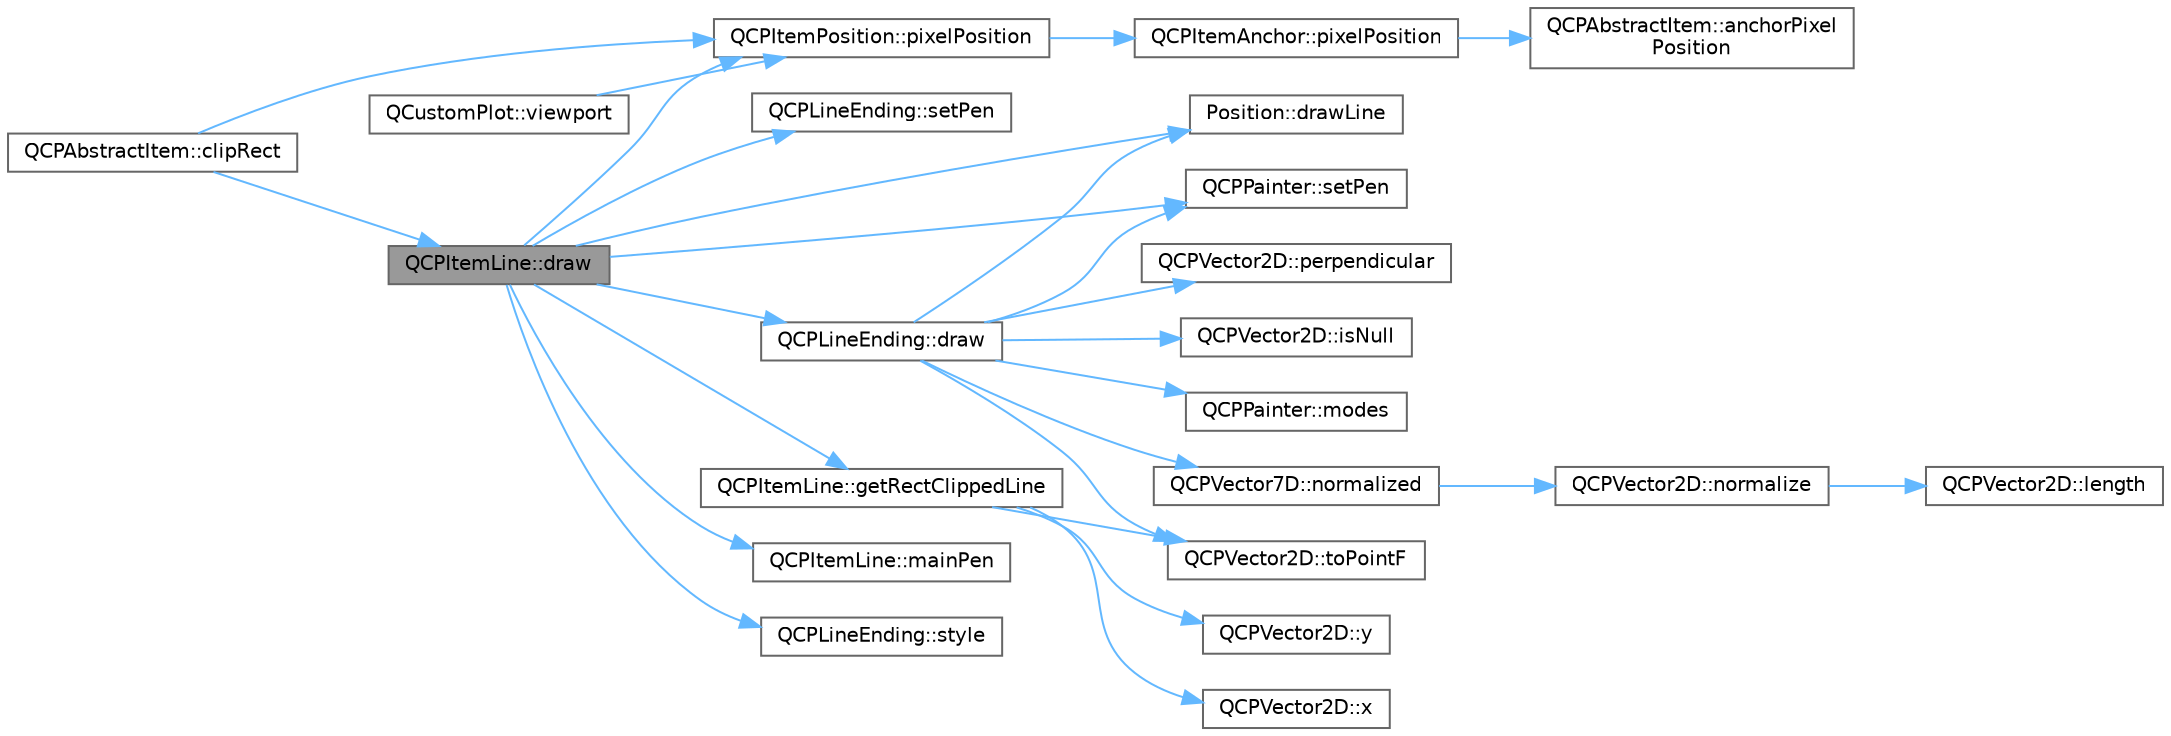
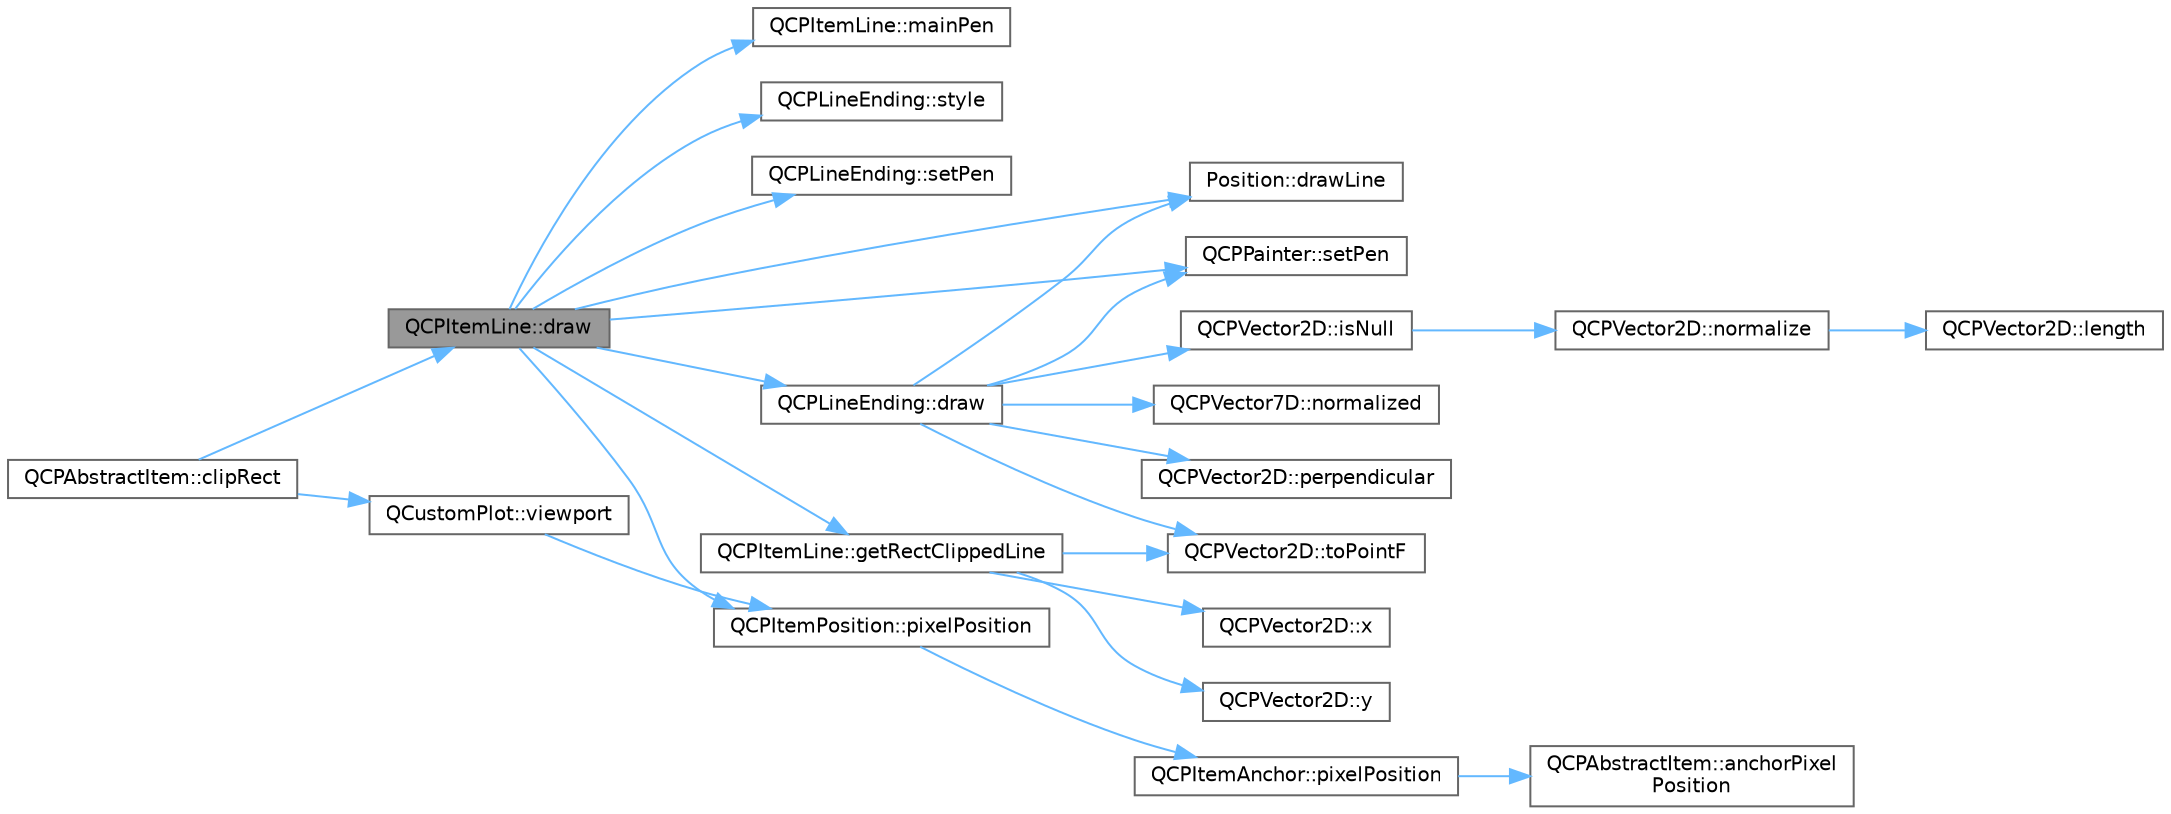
edge "QCPAbstractItem::clipRect" -> "QCPItemPosition::pixelPosition": now "QCPAbstractItem::clipRect" -> "QCustomPlot::viewport"
node "QCPPainter::modes": removed
edge "QCPVector7D::normalized" -> "QCPVector2D::normalize": now "QCPVector2D::isNull" -> "QCPVector2D::normalize"
